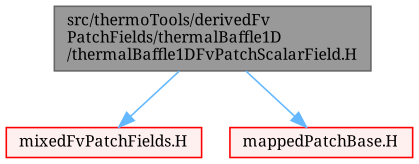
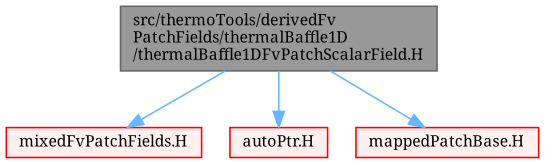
node "autoPtr.H": added
